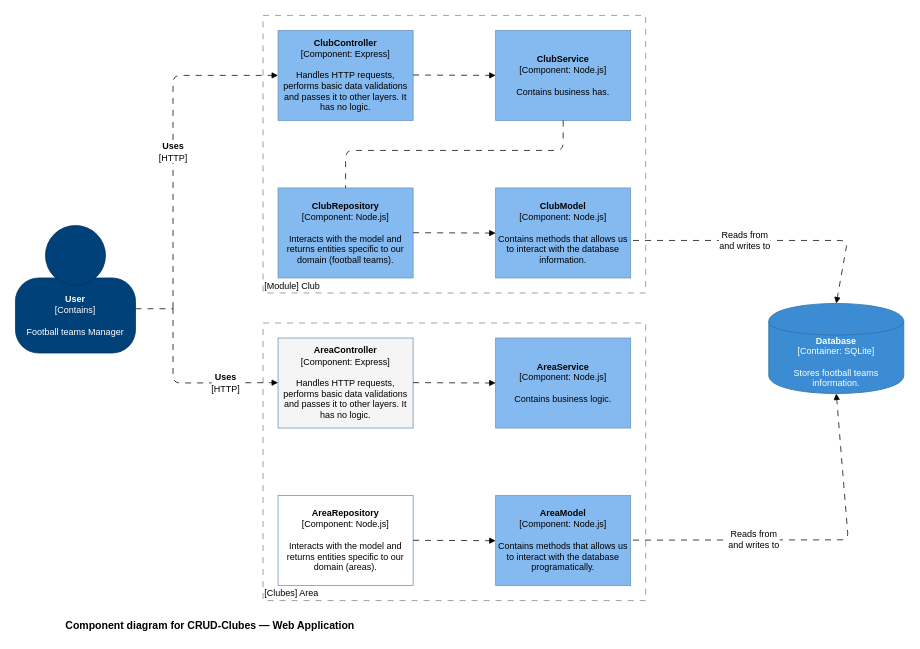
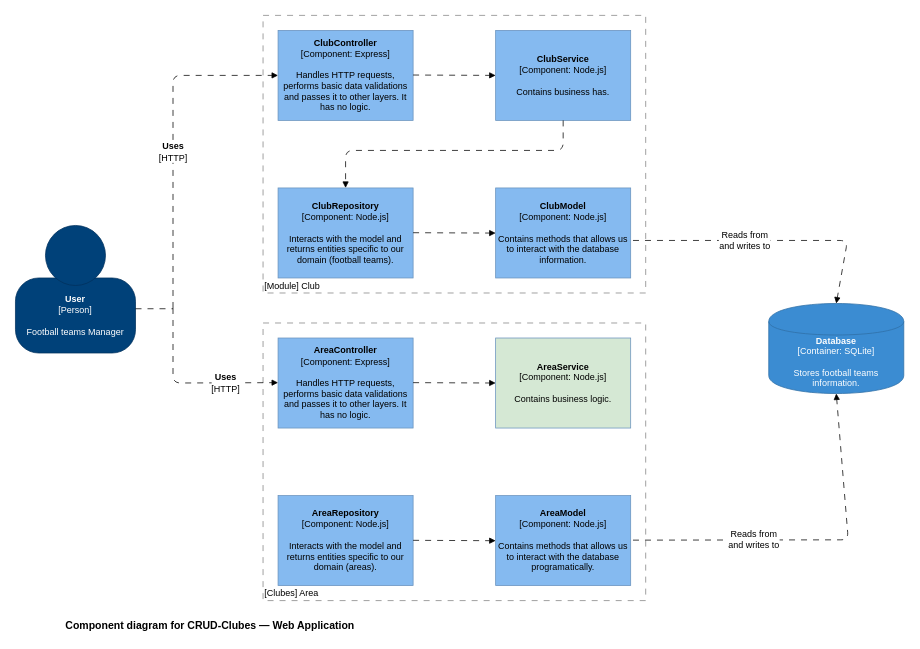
edge "ClubService [Component: Node.js] Contains business has." -- "ClubRepository [Component: Node.js] Interacts with the model and returns entities specific to our domain (football teams).": arrowhead none -> block
node "User [Contains] Football teams Manager": label "User [Contains] Football teams Manager" -> "User [Person] Football teams Manager"
node "AreaController [Component: Express] Handles HTTP requests, performs basic data validations and passes it to other layers. It has no logic.": fillcolor #f5f5f5 -> #85baf0
node "AreaService [Component: Node.js] Contains business logic.": fillcolor #85baf0 -> #d5e8d4
node "AreaRepository [Component: Node.js] Interacts with the model and returns entities specific to our domain (areas).": fillcolor #ffffff -> #85baf0
